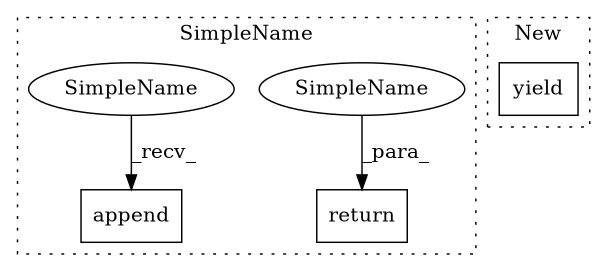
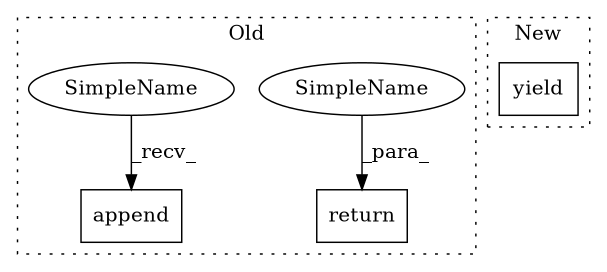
cluster "SimpleName": label "SimpleName" -> "Old"
